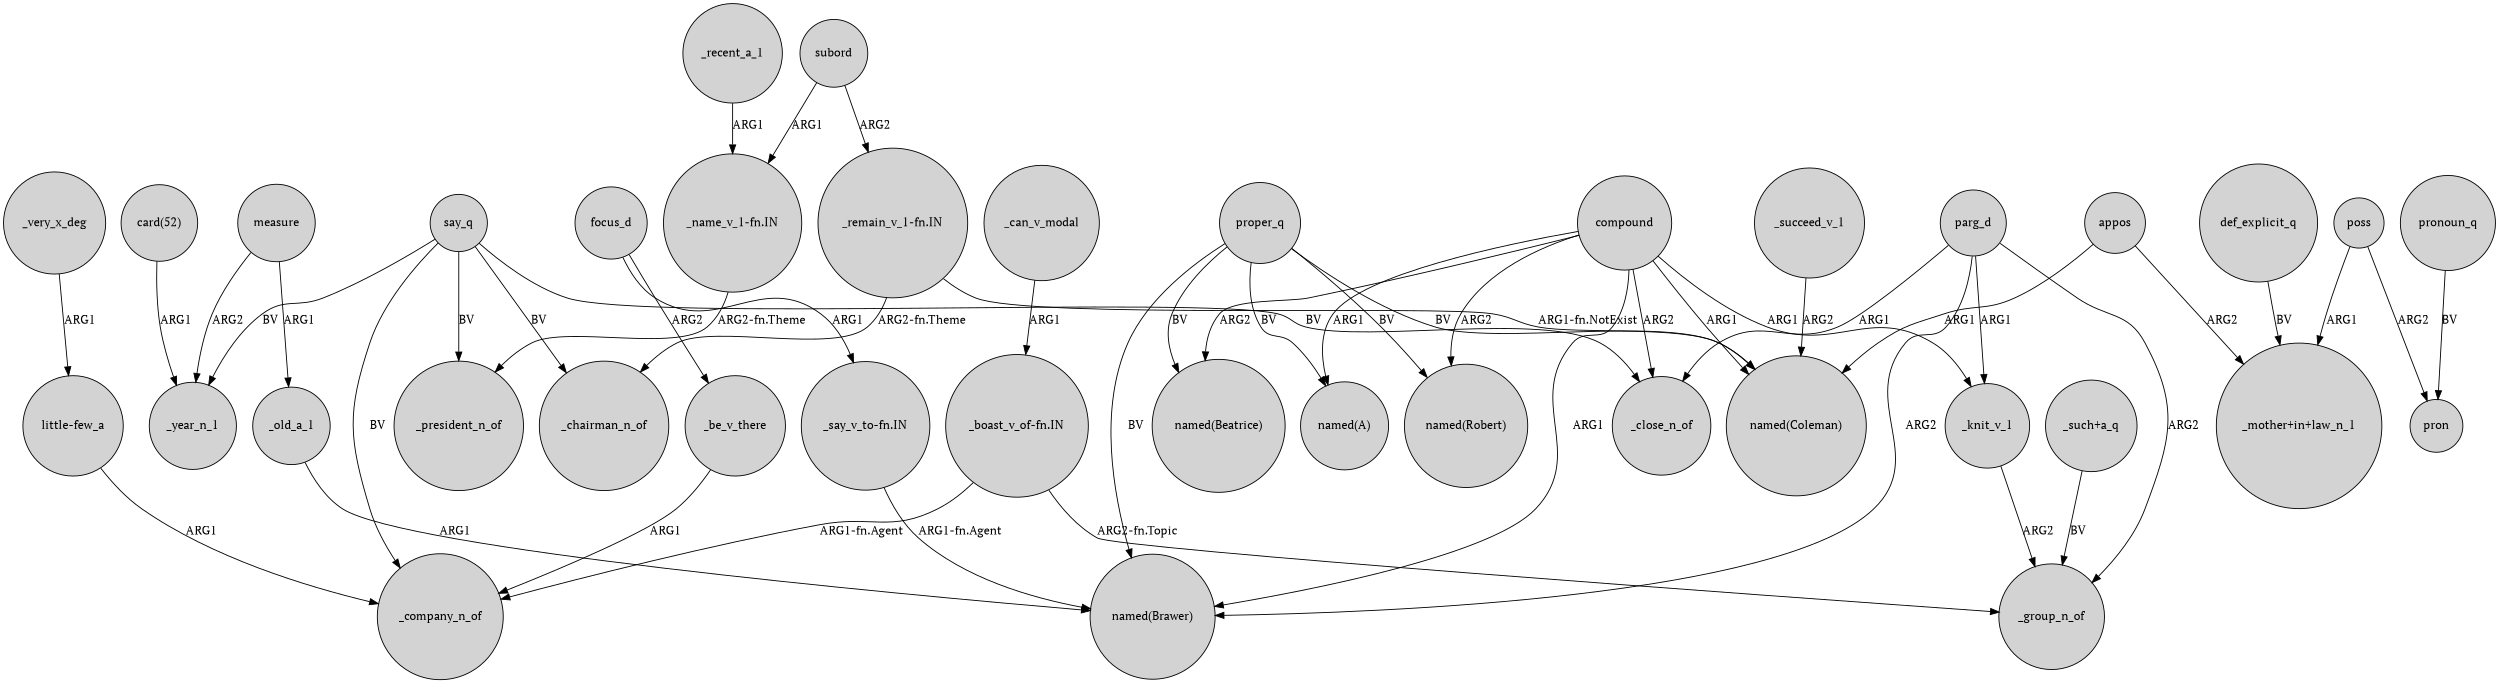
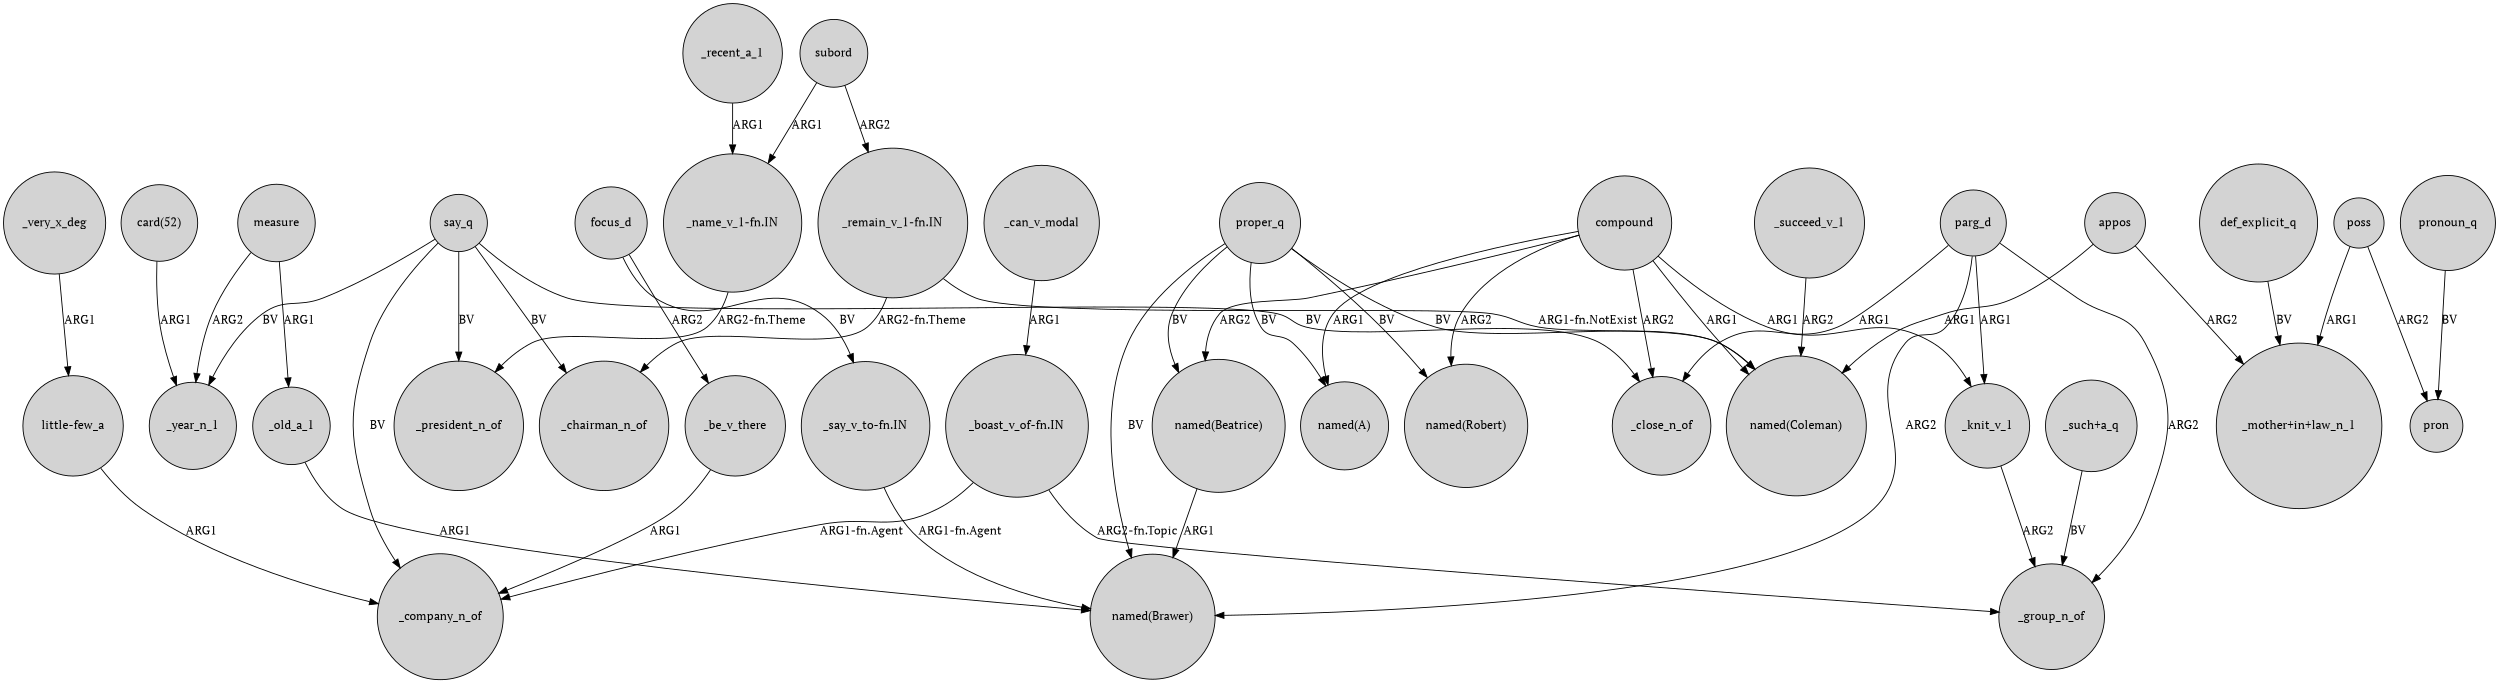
edge "focus_d" -> "_say_v_to-fn.IN": label "ARG1" -> "BV"
edge "compound" -> "named(Brawer)": now "named(Beatrice)" -> "named(Brawer)"
